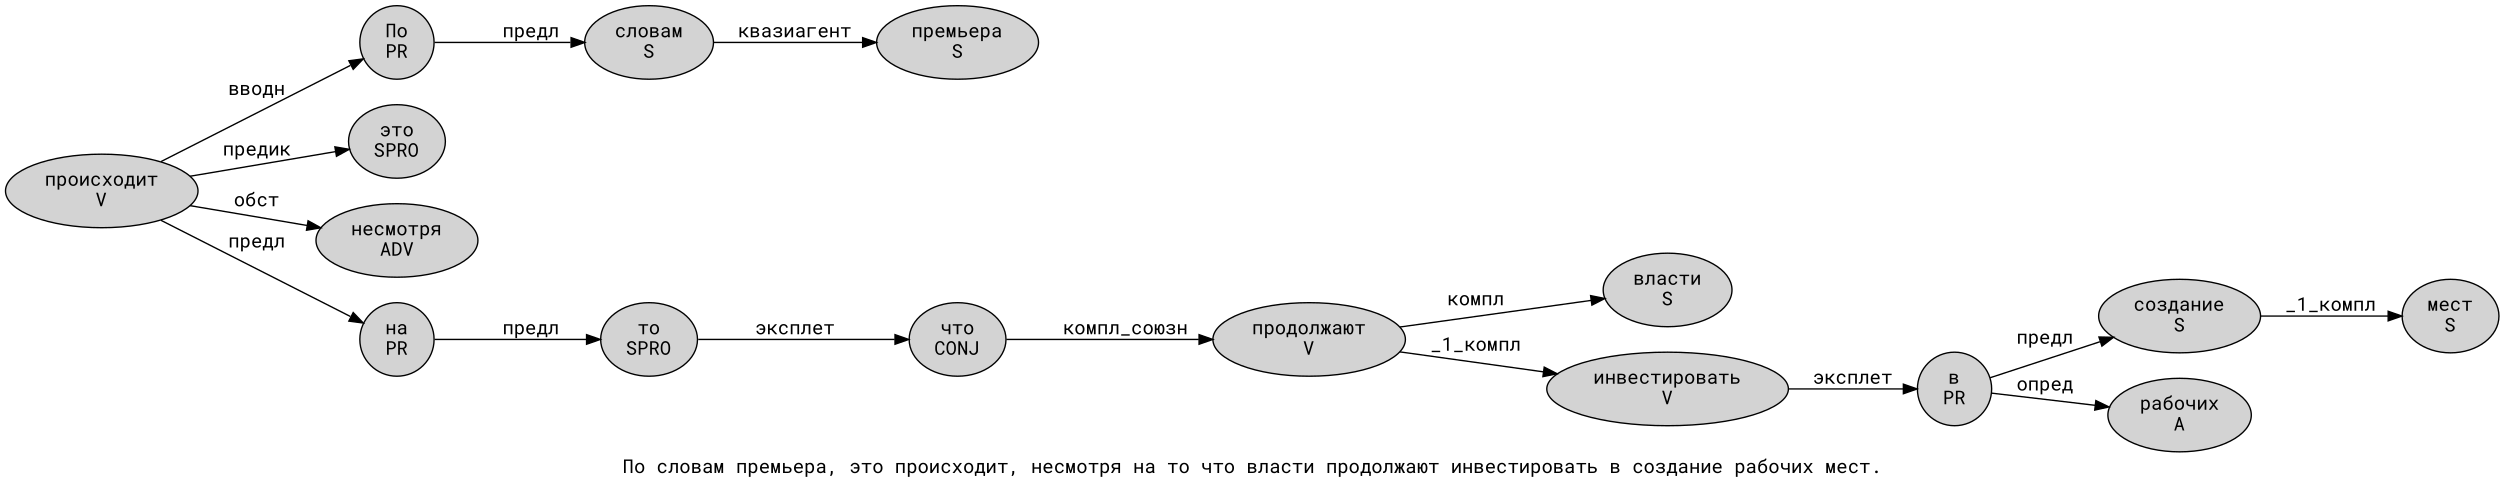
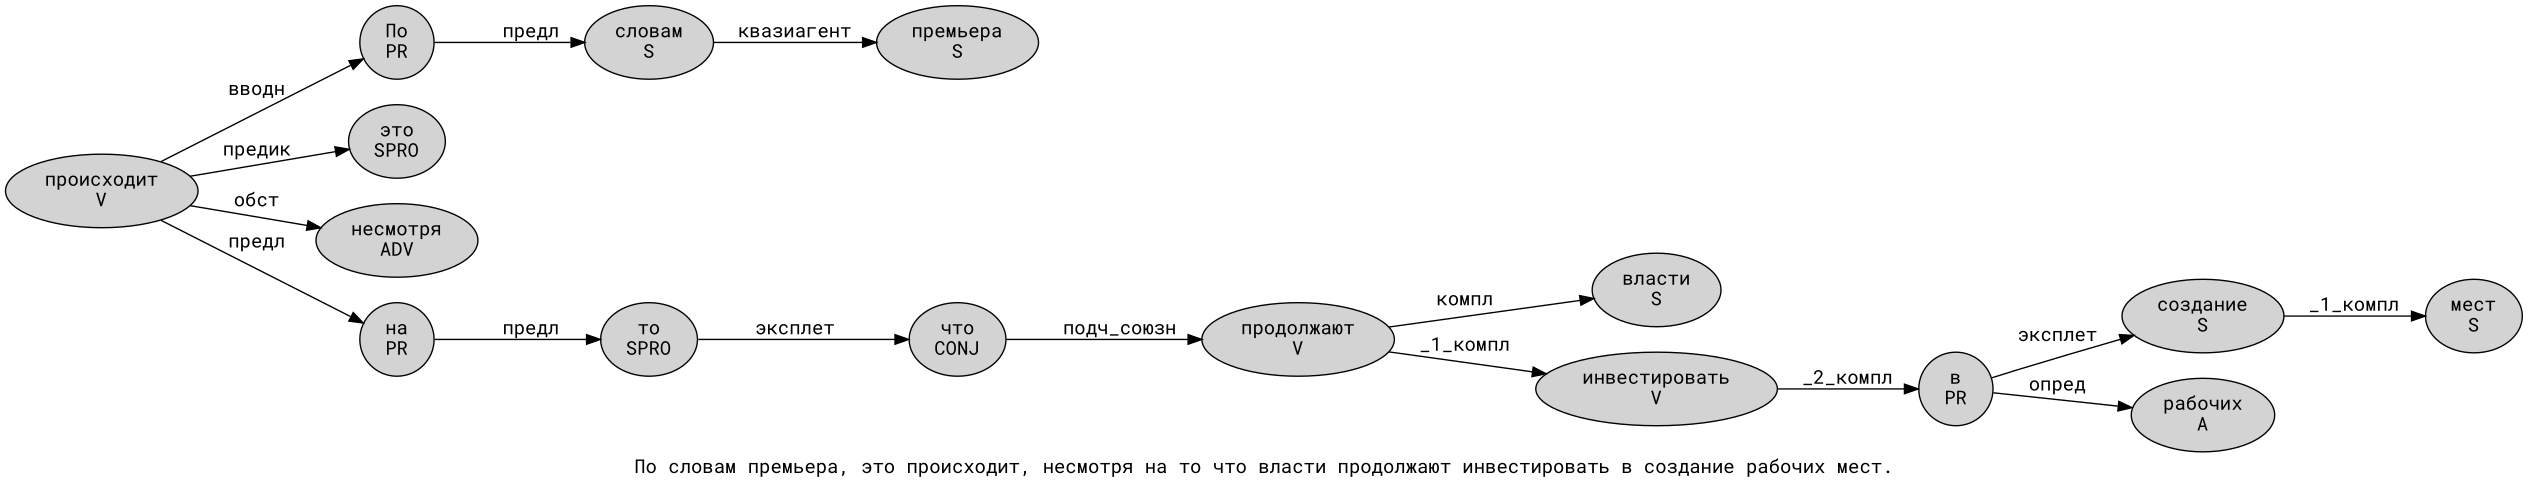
edge "что CONJ" -> "продолжают V": label "компл_союзн" -> "подч_союзн"
edge "в PR" -> "создание S": label "предл" -> "эксплет"
edge "инвестировать V" -> "в PR": label "эксплет" -> "_2_компл"
